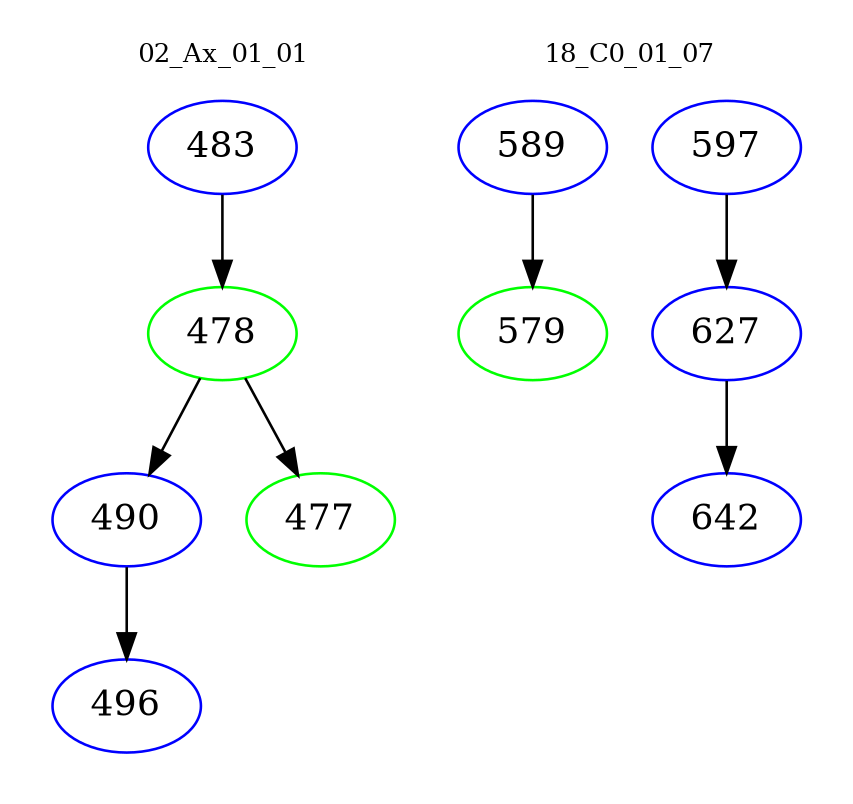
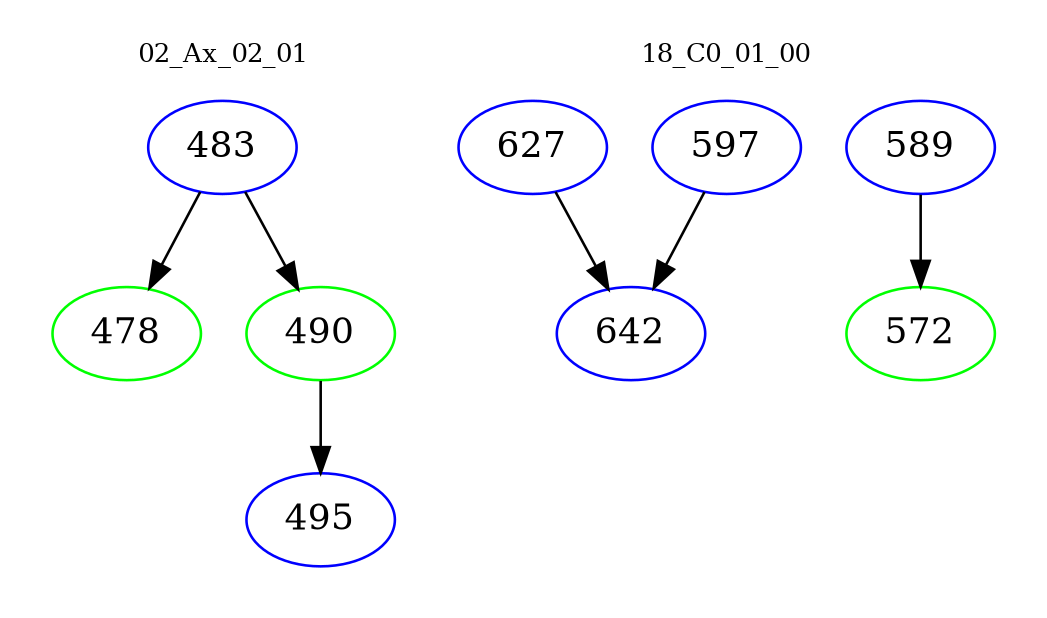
cluster "02_Ax_01_01": label "02_Ax_01_01" -> "02_Ax_02_01"
cluster "18_C0_01_07": label "18_C0_01_07" -> "18_C0_01_00"
edge "597" -> "627": now "597" -> "642"
node "579": label "579" -> "572"
edge "478" -> "490": now "483" -> "490"
node "490": color blue -> green
node "477": removed
node "496": label "496" -> "495"
